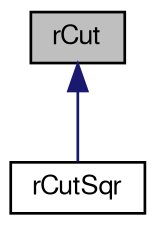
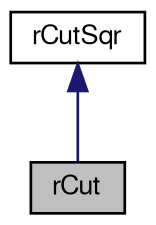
edge "rCutSqr" -> "rCut": reversed
